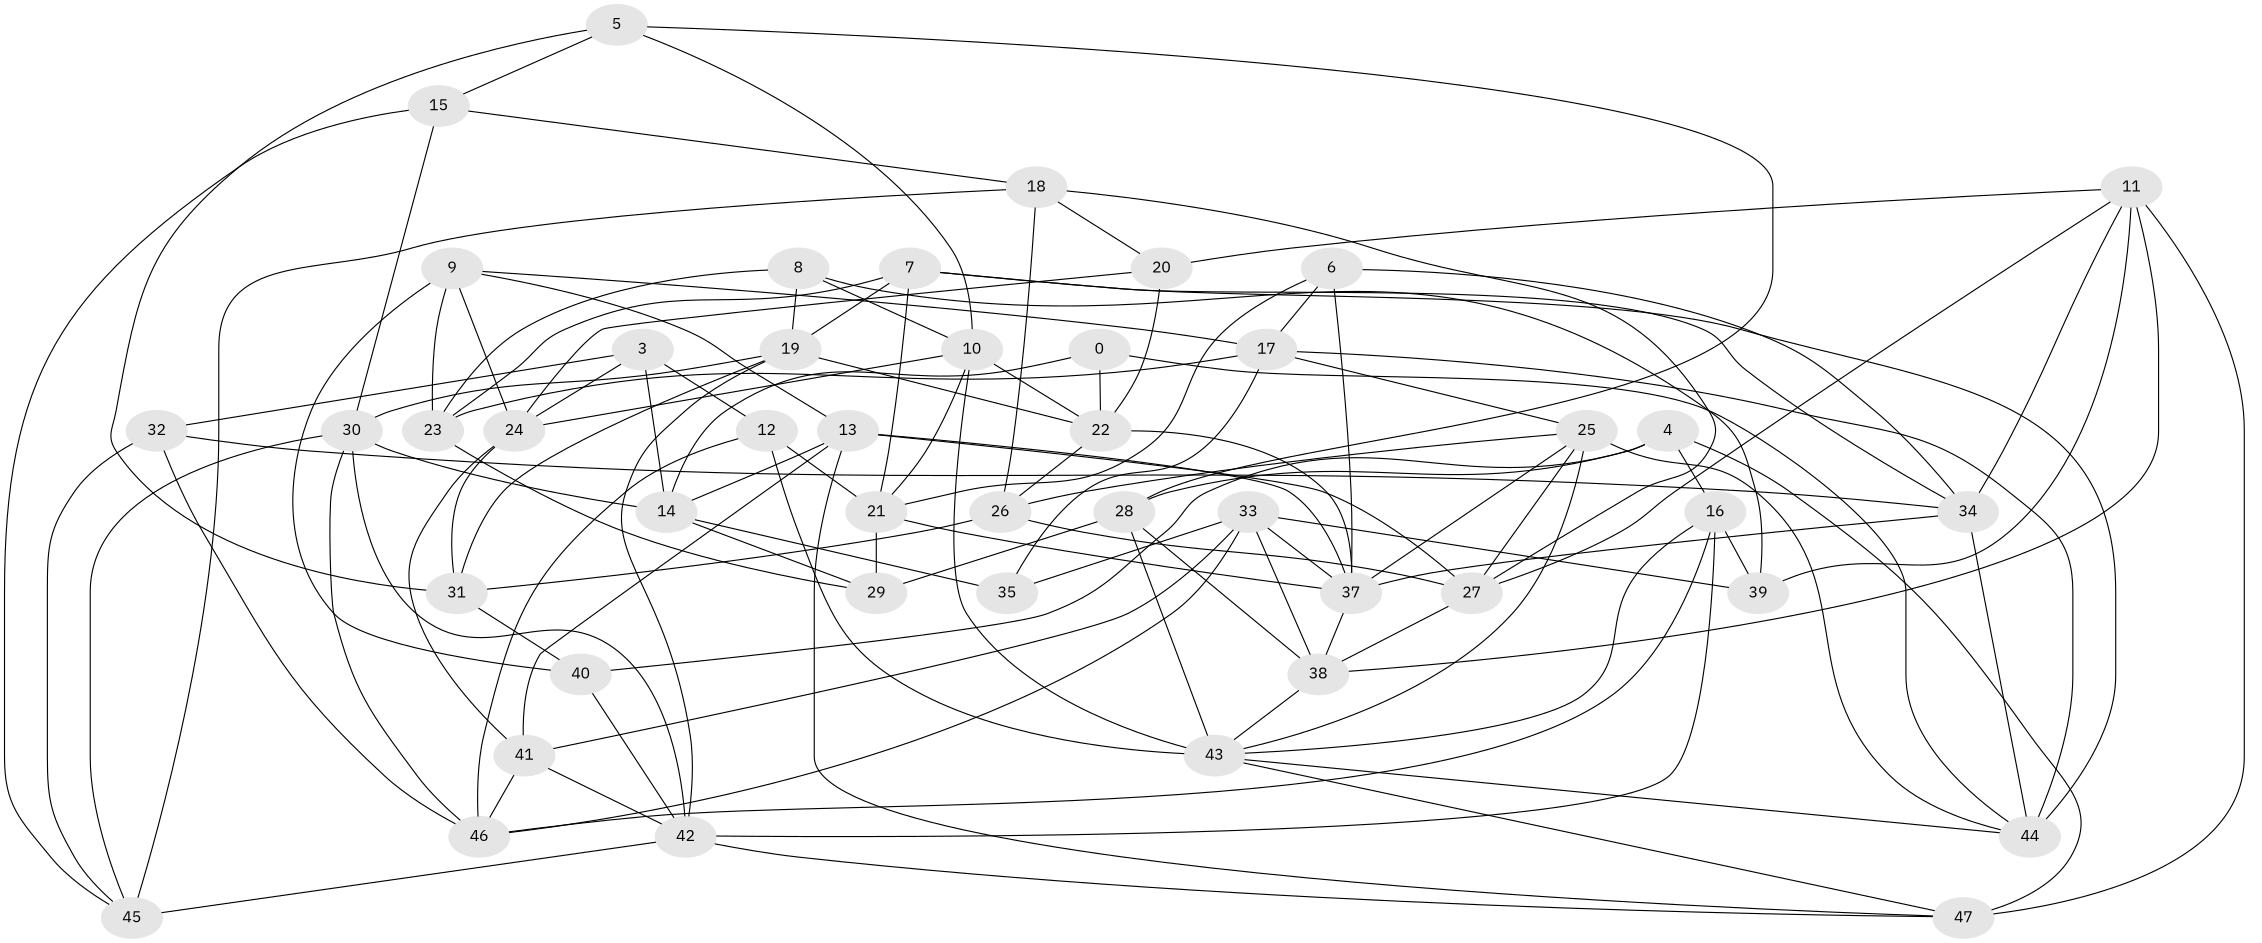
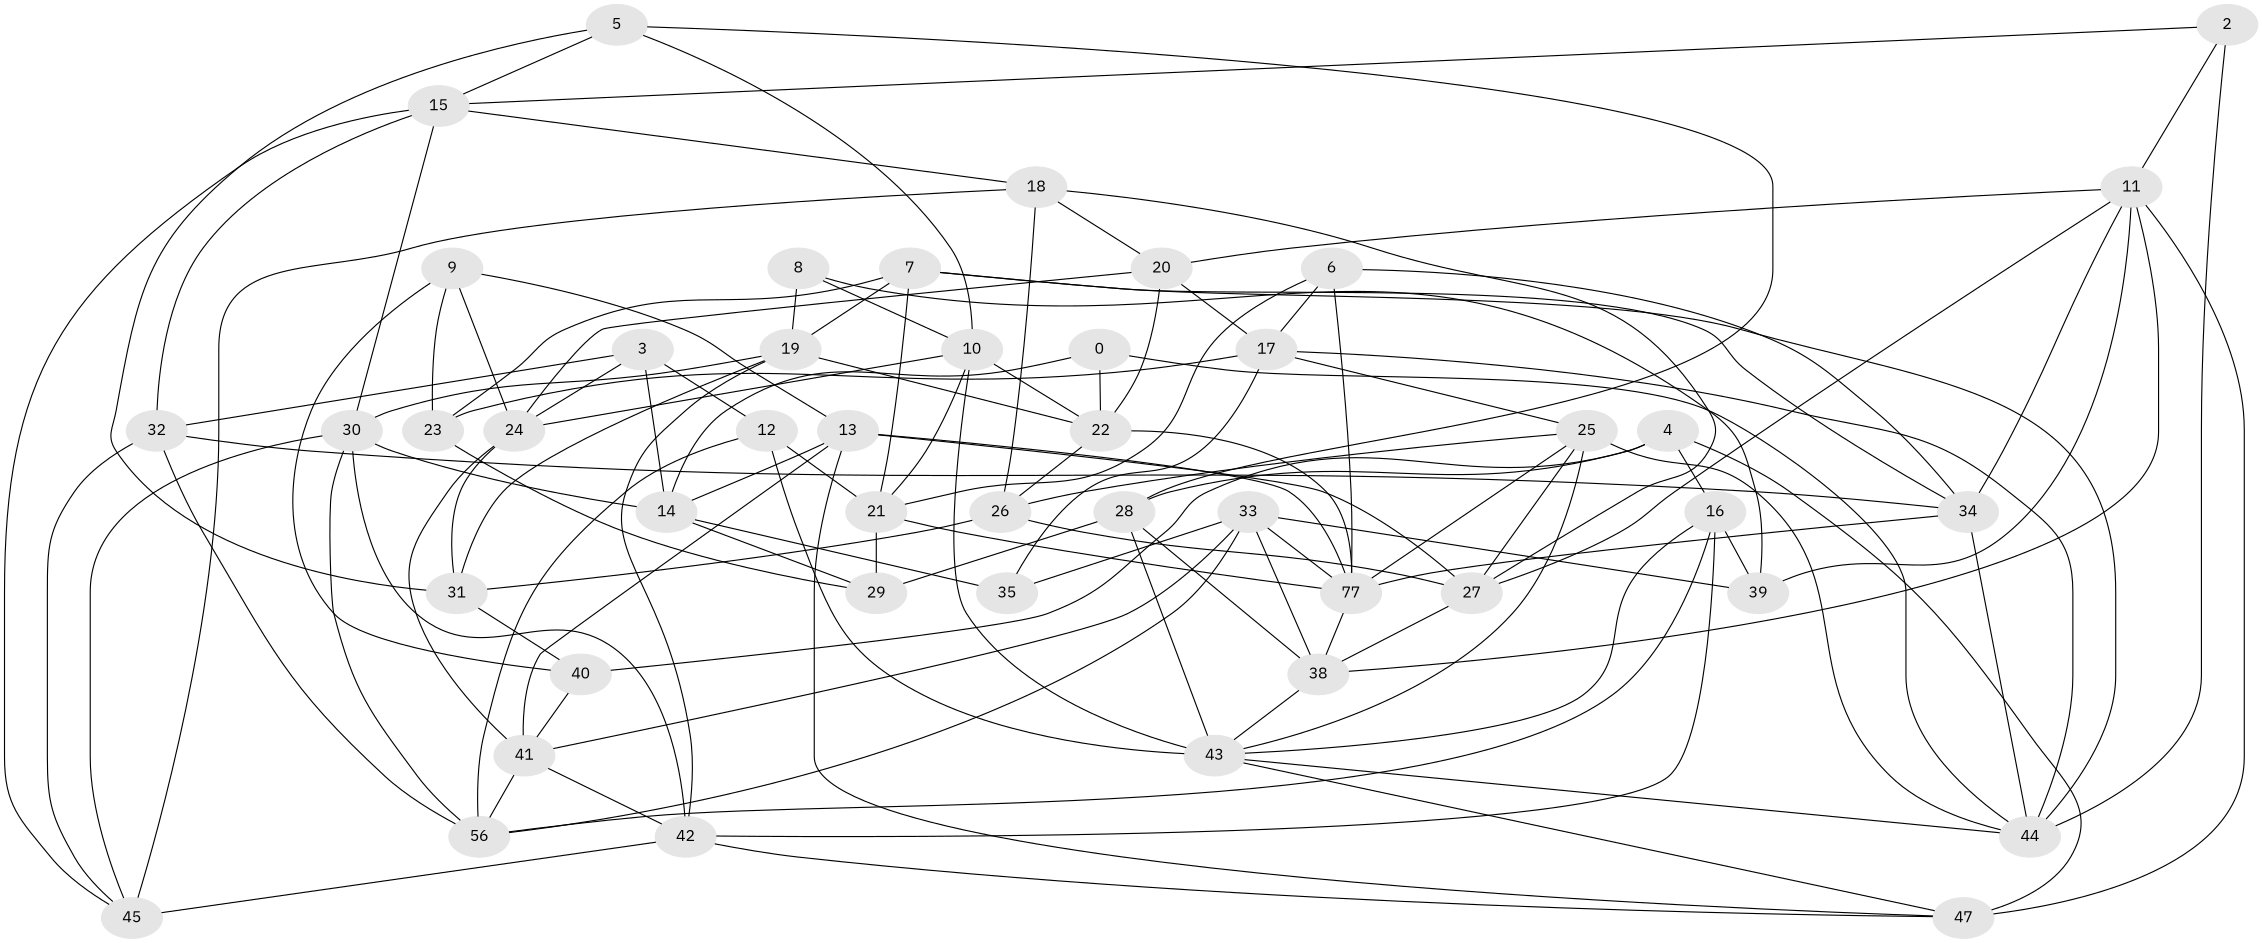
node "2": added
edge "15" -- "32": added
edge "8" -- "23": removed
edge "9" -- "17": now "20" -- "17"
node "37": label "37" -> "77"
edge "40" -- "42": now "40" -- "41"
node "46": label "46" -> "56"
